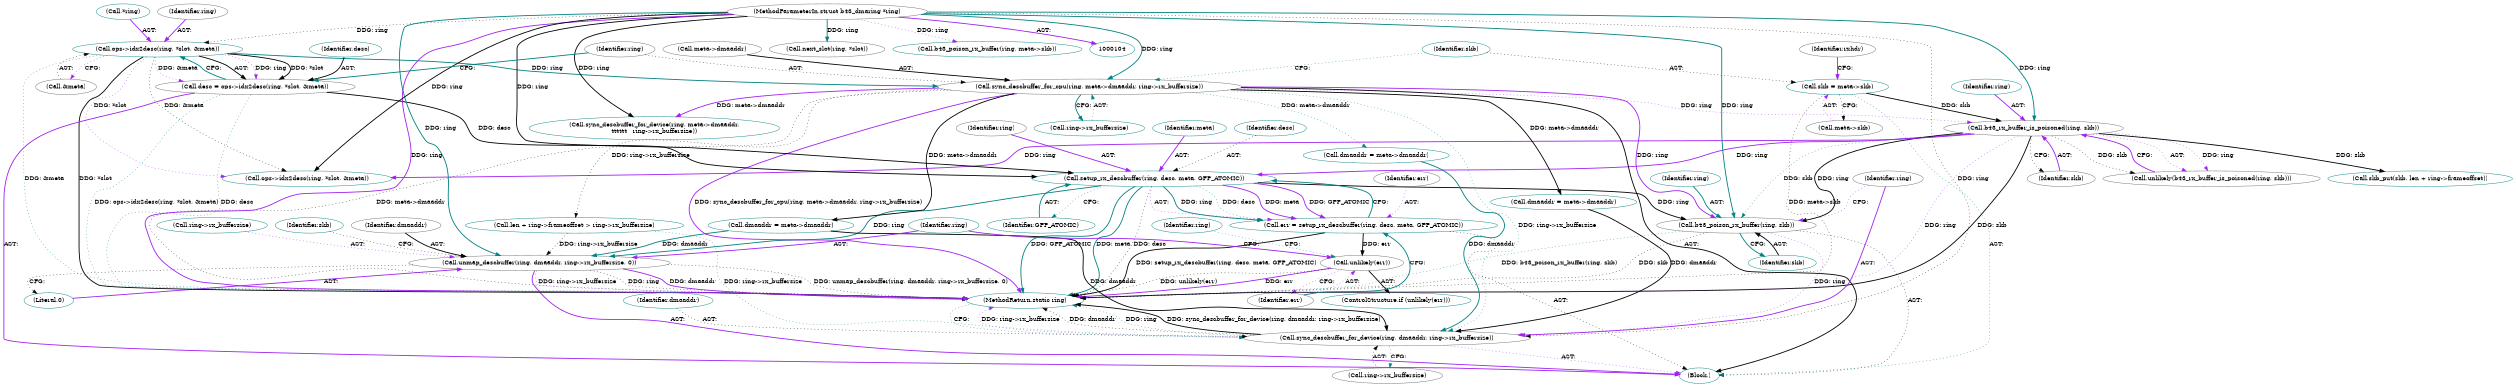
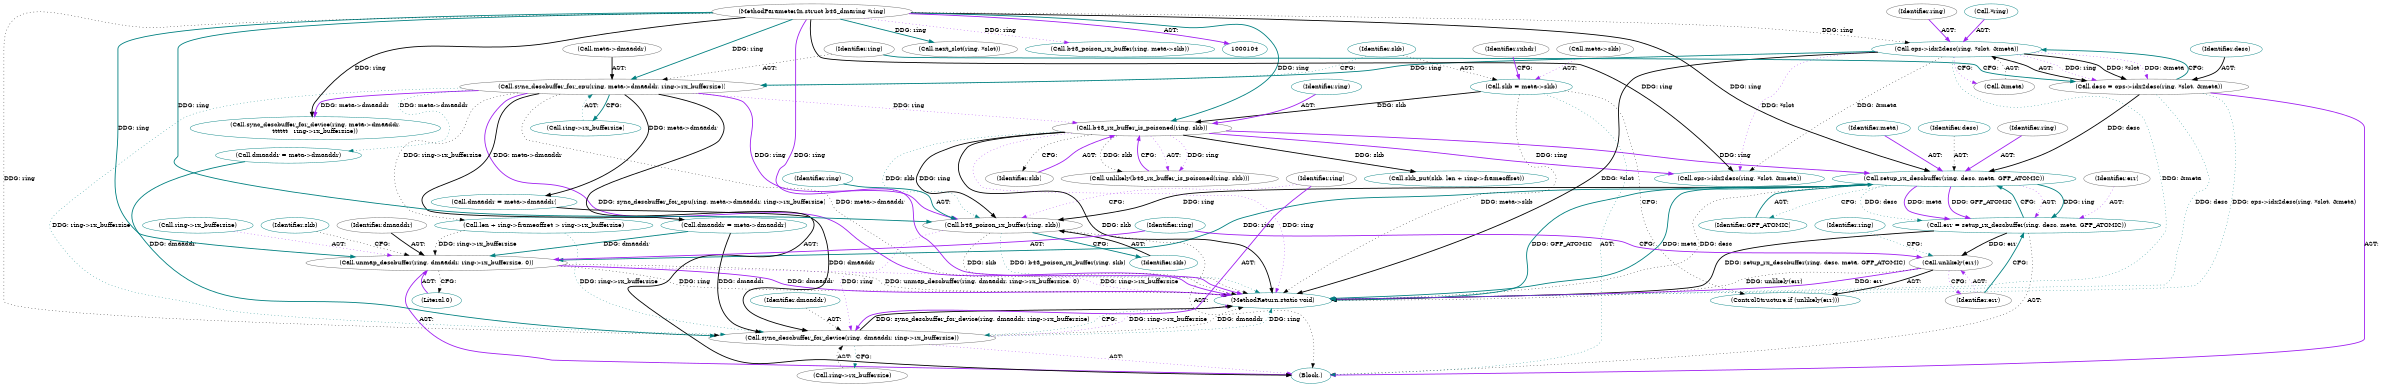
edge "(Call,skb = meta->skb)" -> "(Call,meta->skb)": now "(Call,skb = meta->skb)" -> "(ControlStructure,if (unlikely(err)))"
node "(MethodReturn,static ring)": label "(MethodReturn,static ring)" -> "(MethodReturn,static void)"
